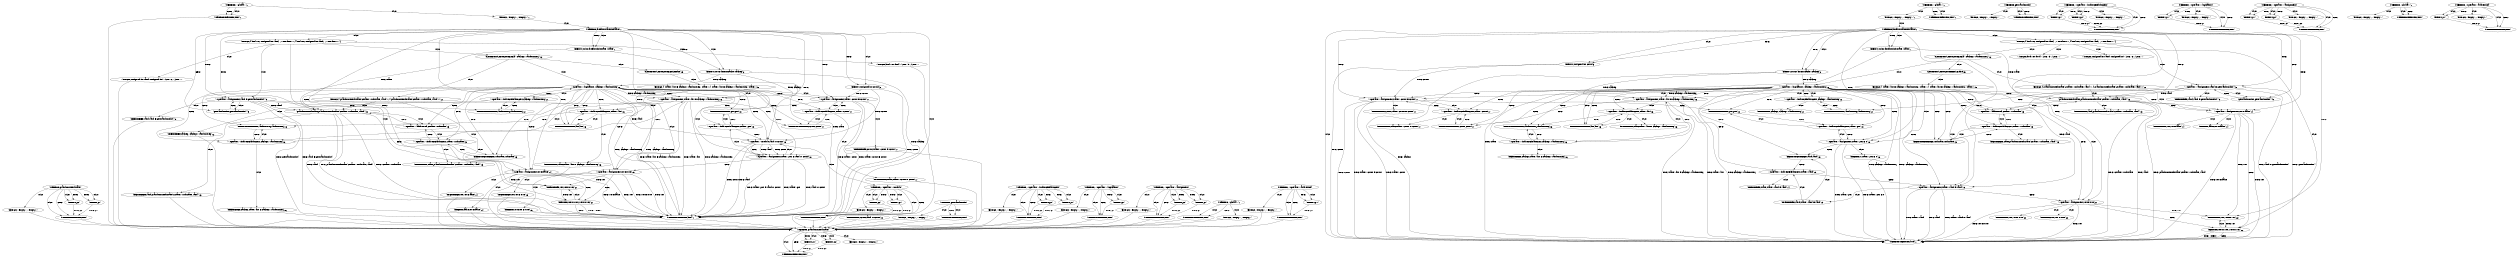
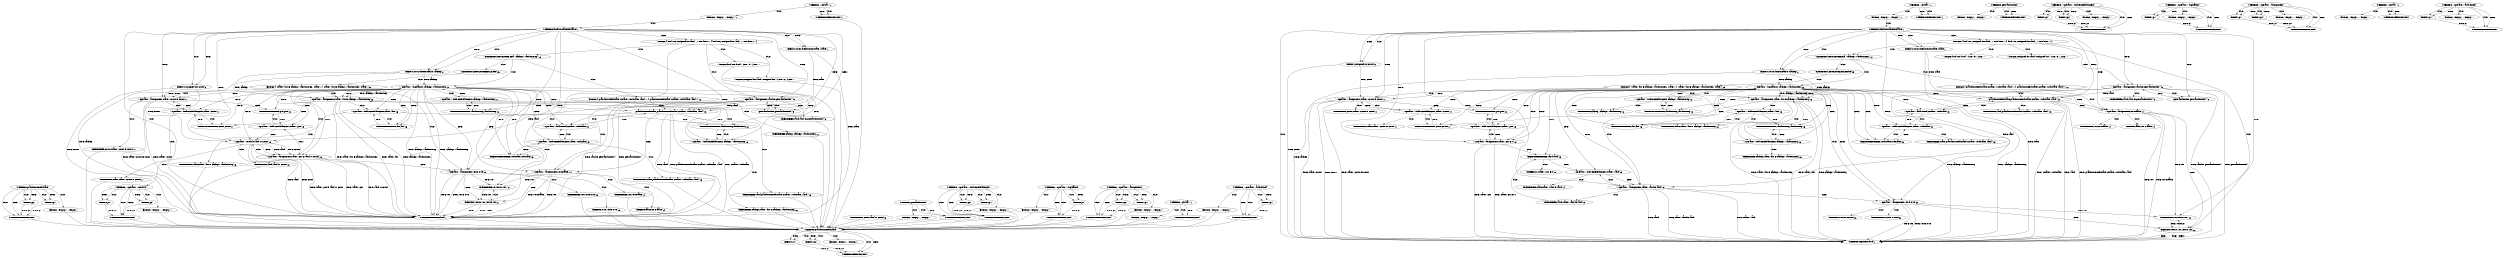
edge "(<operator>.assignment,state->pos = 0)" -> "(LITERAL,0,state->pos = 0)": now "(FIELD_IDENTIFIER,rand,rand)" -> "(LITERAL,0,state->pos = 0)"
node "(IDENTIFIER,rand,rand % count)": added
edge "(IDENTIFIER,rand,state->rand = rand)" -> "(<operator>.indirectFieldAccess,state->rand)": now "(<operator>.assignment,state->rand = rand)" -> "(<operator>.indirectFieldAccess,state->rand)"
